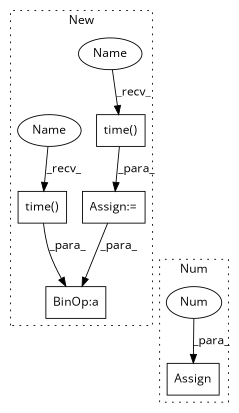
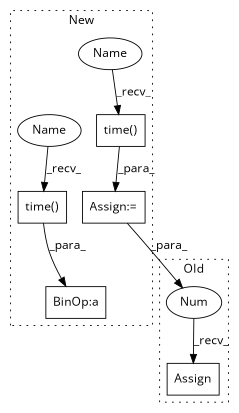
edge "Assign:=" -> "BinOp:a": now "Assign:=" -> "Num"
cluster "Num": label "Num" -> "Old"
edge "Num" -> "Assign": label "_para_" -> "_recv_"
